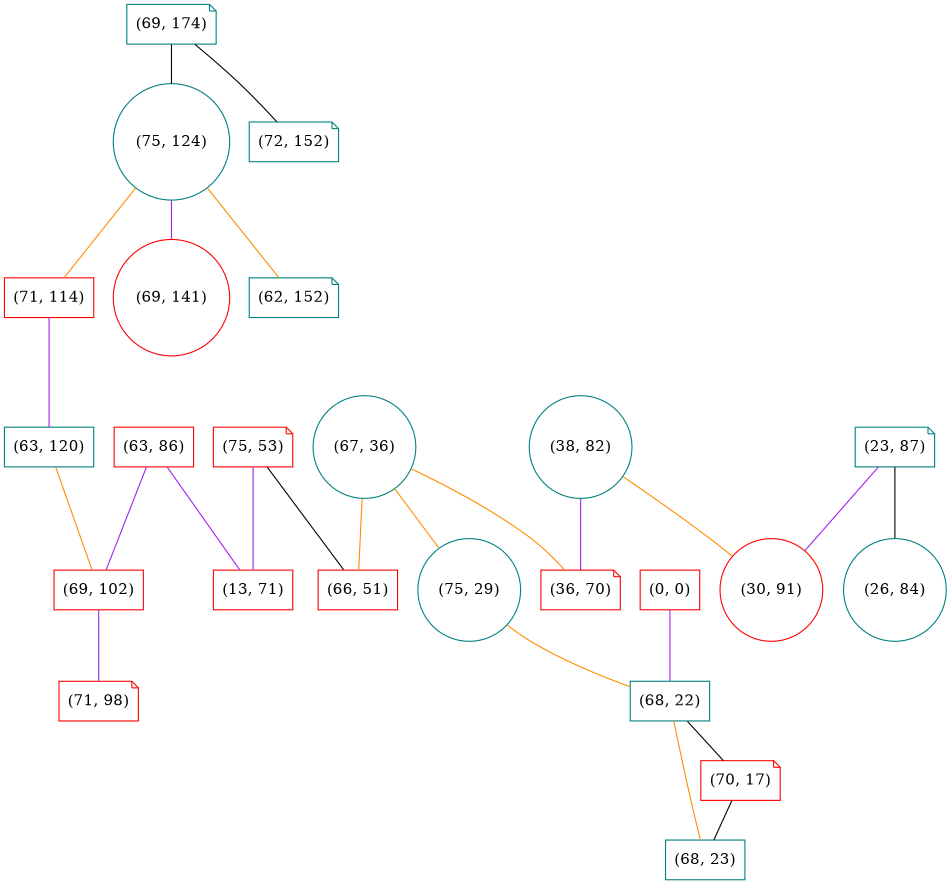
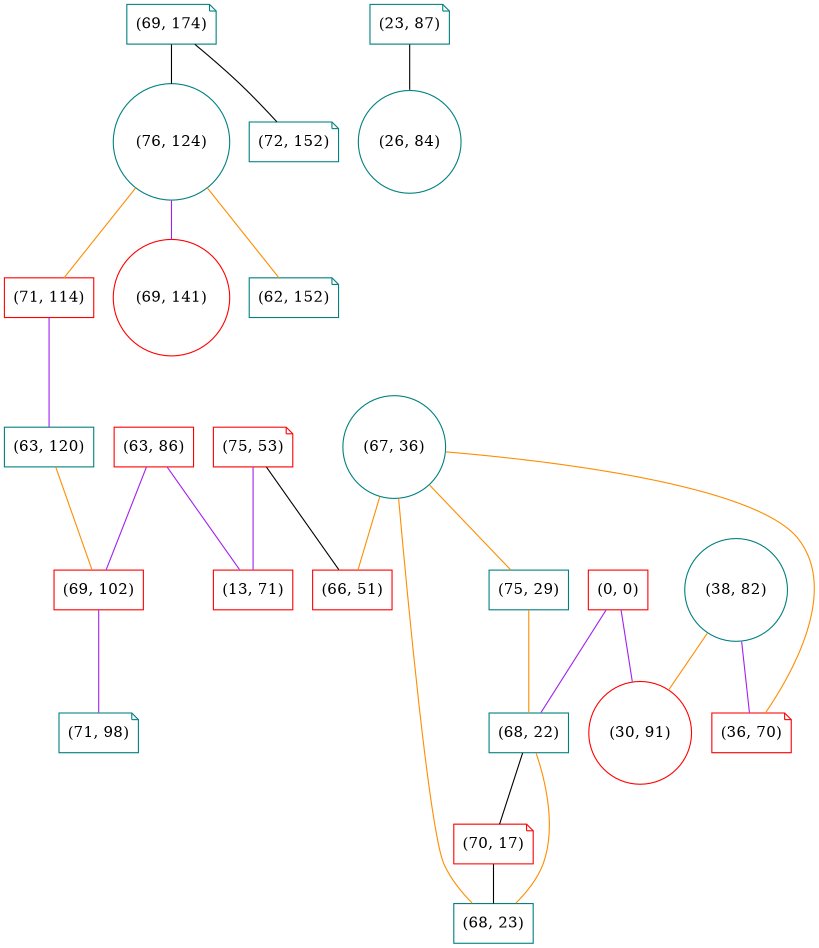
node "(75, 124)": label "(75, 124)" -> "(76, 124)"
edge "(23, 87)" -- "(30, 91)": now "(0, 0)" -- "(30, 91)"
node "(75, 29)": shape circle -> box
node "(71, 98)": color red -> teal
edge "(67, 36)" -- "(68, 23)": added
